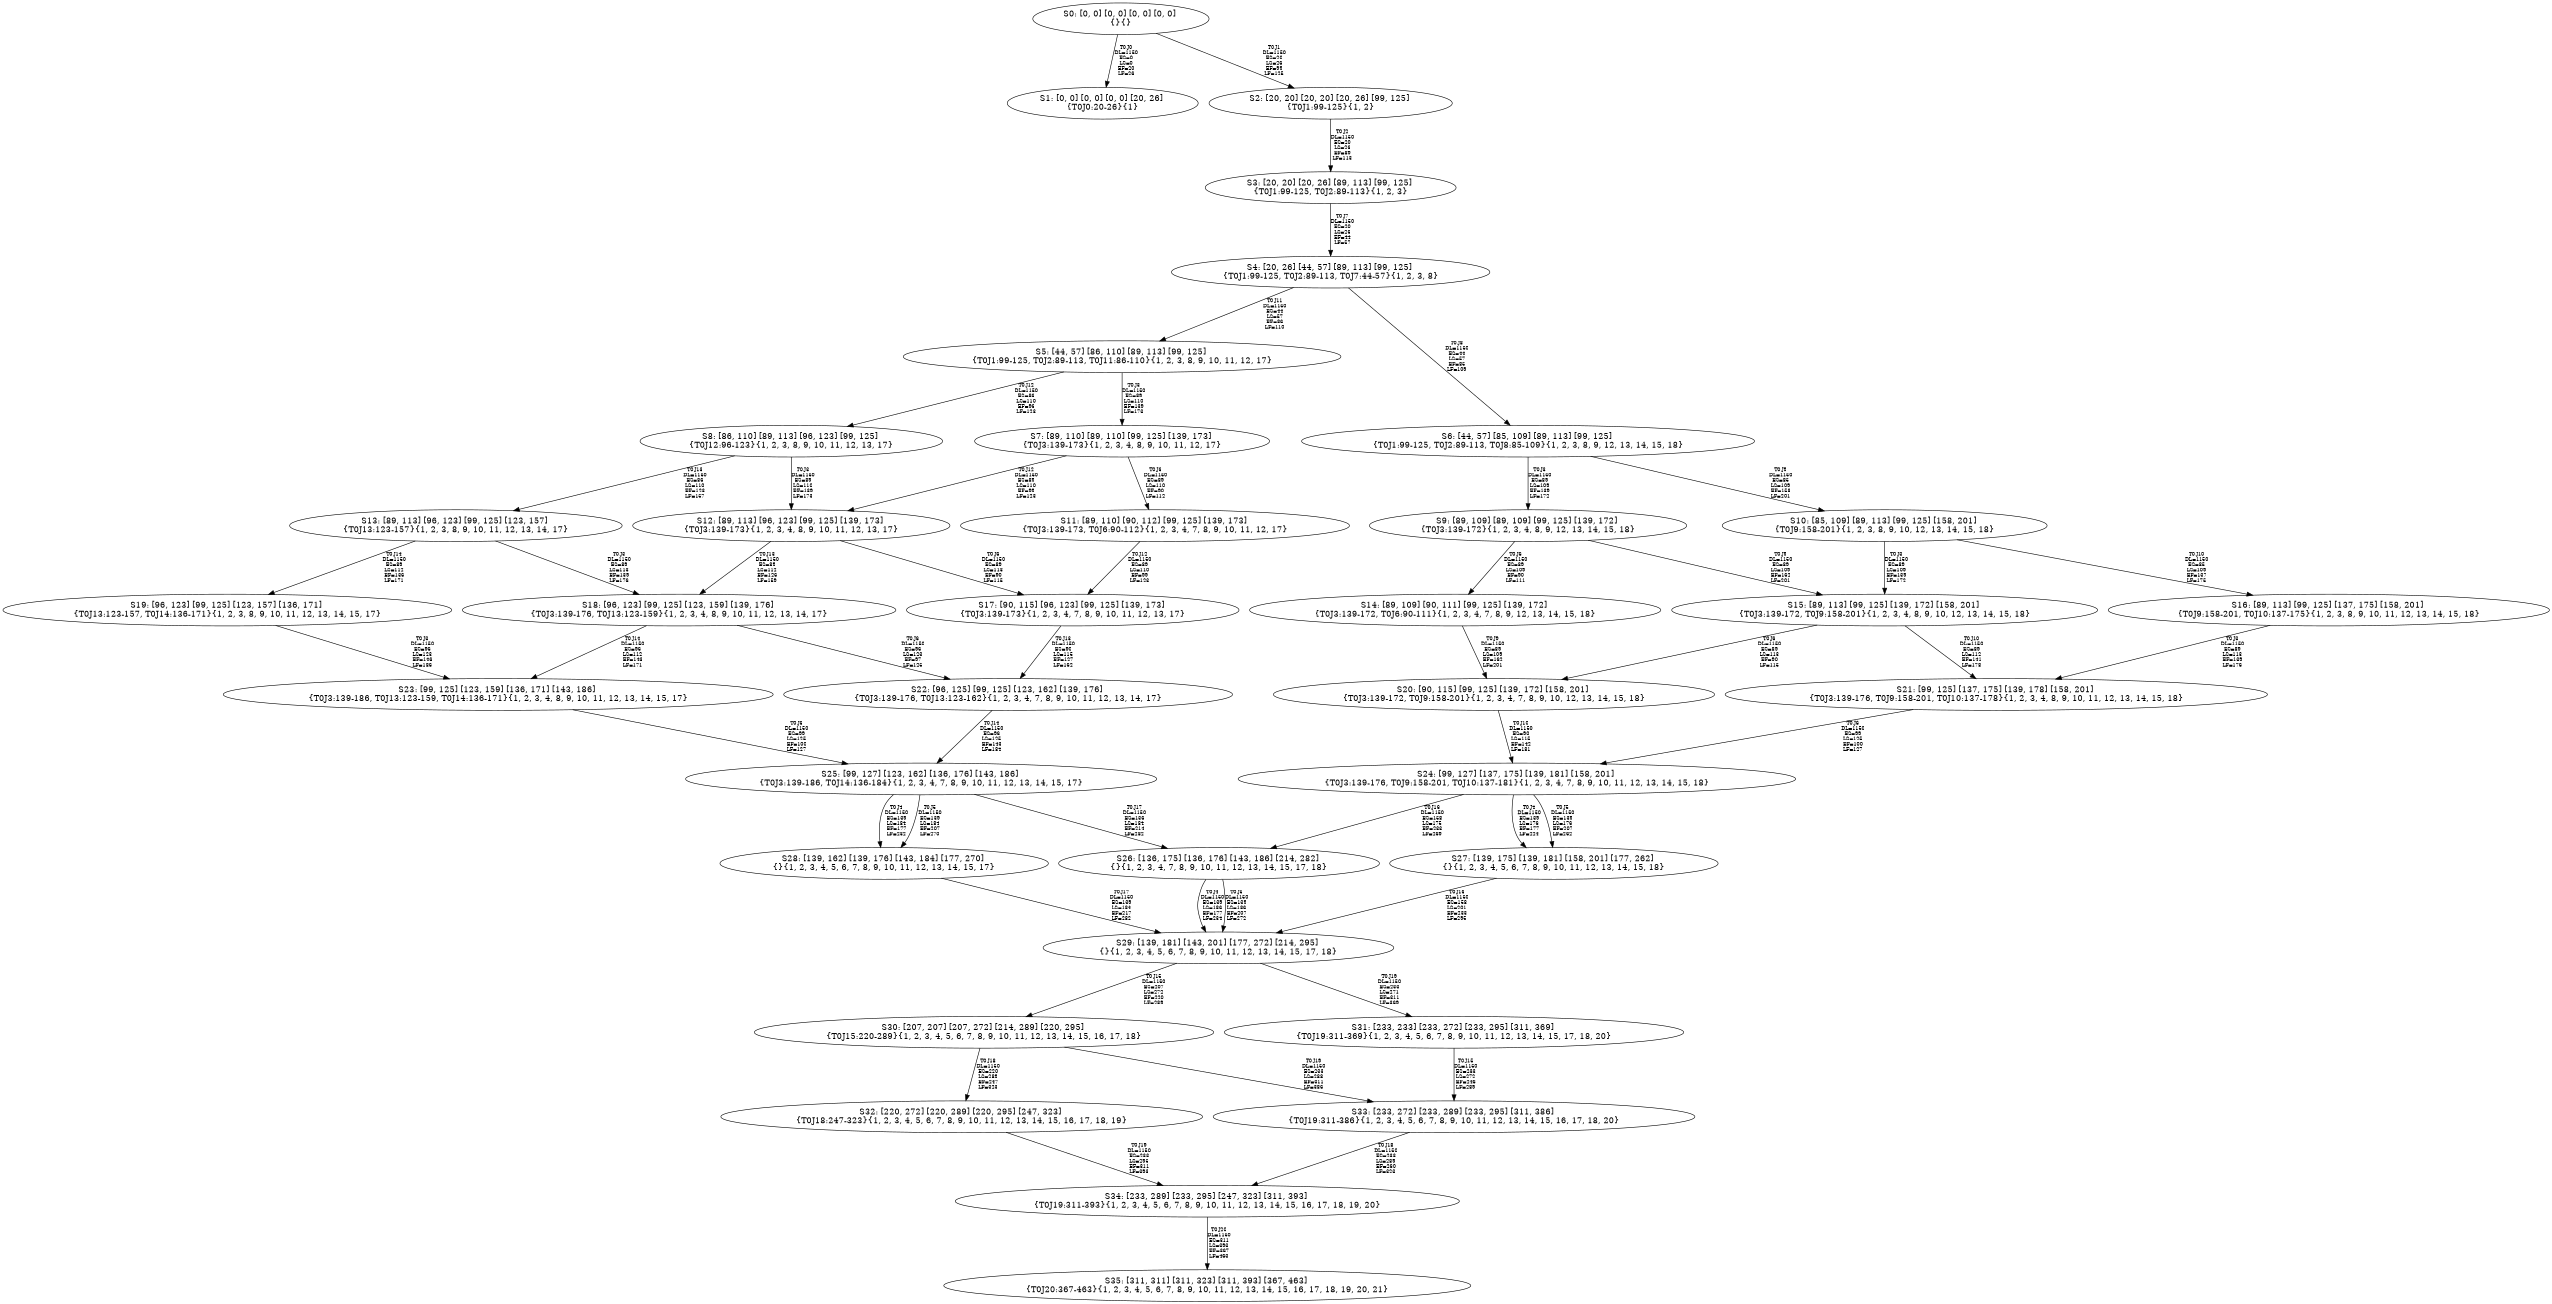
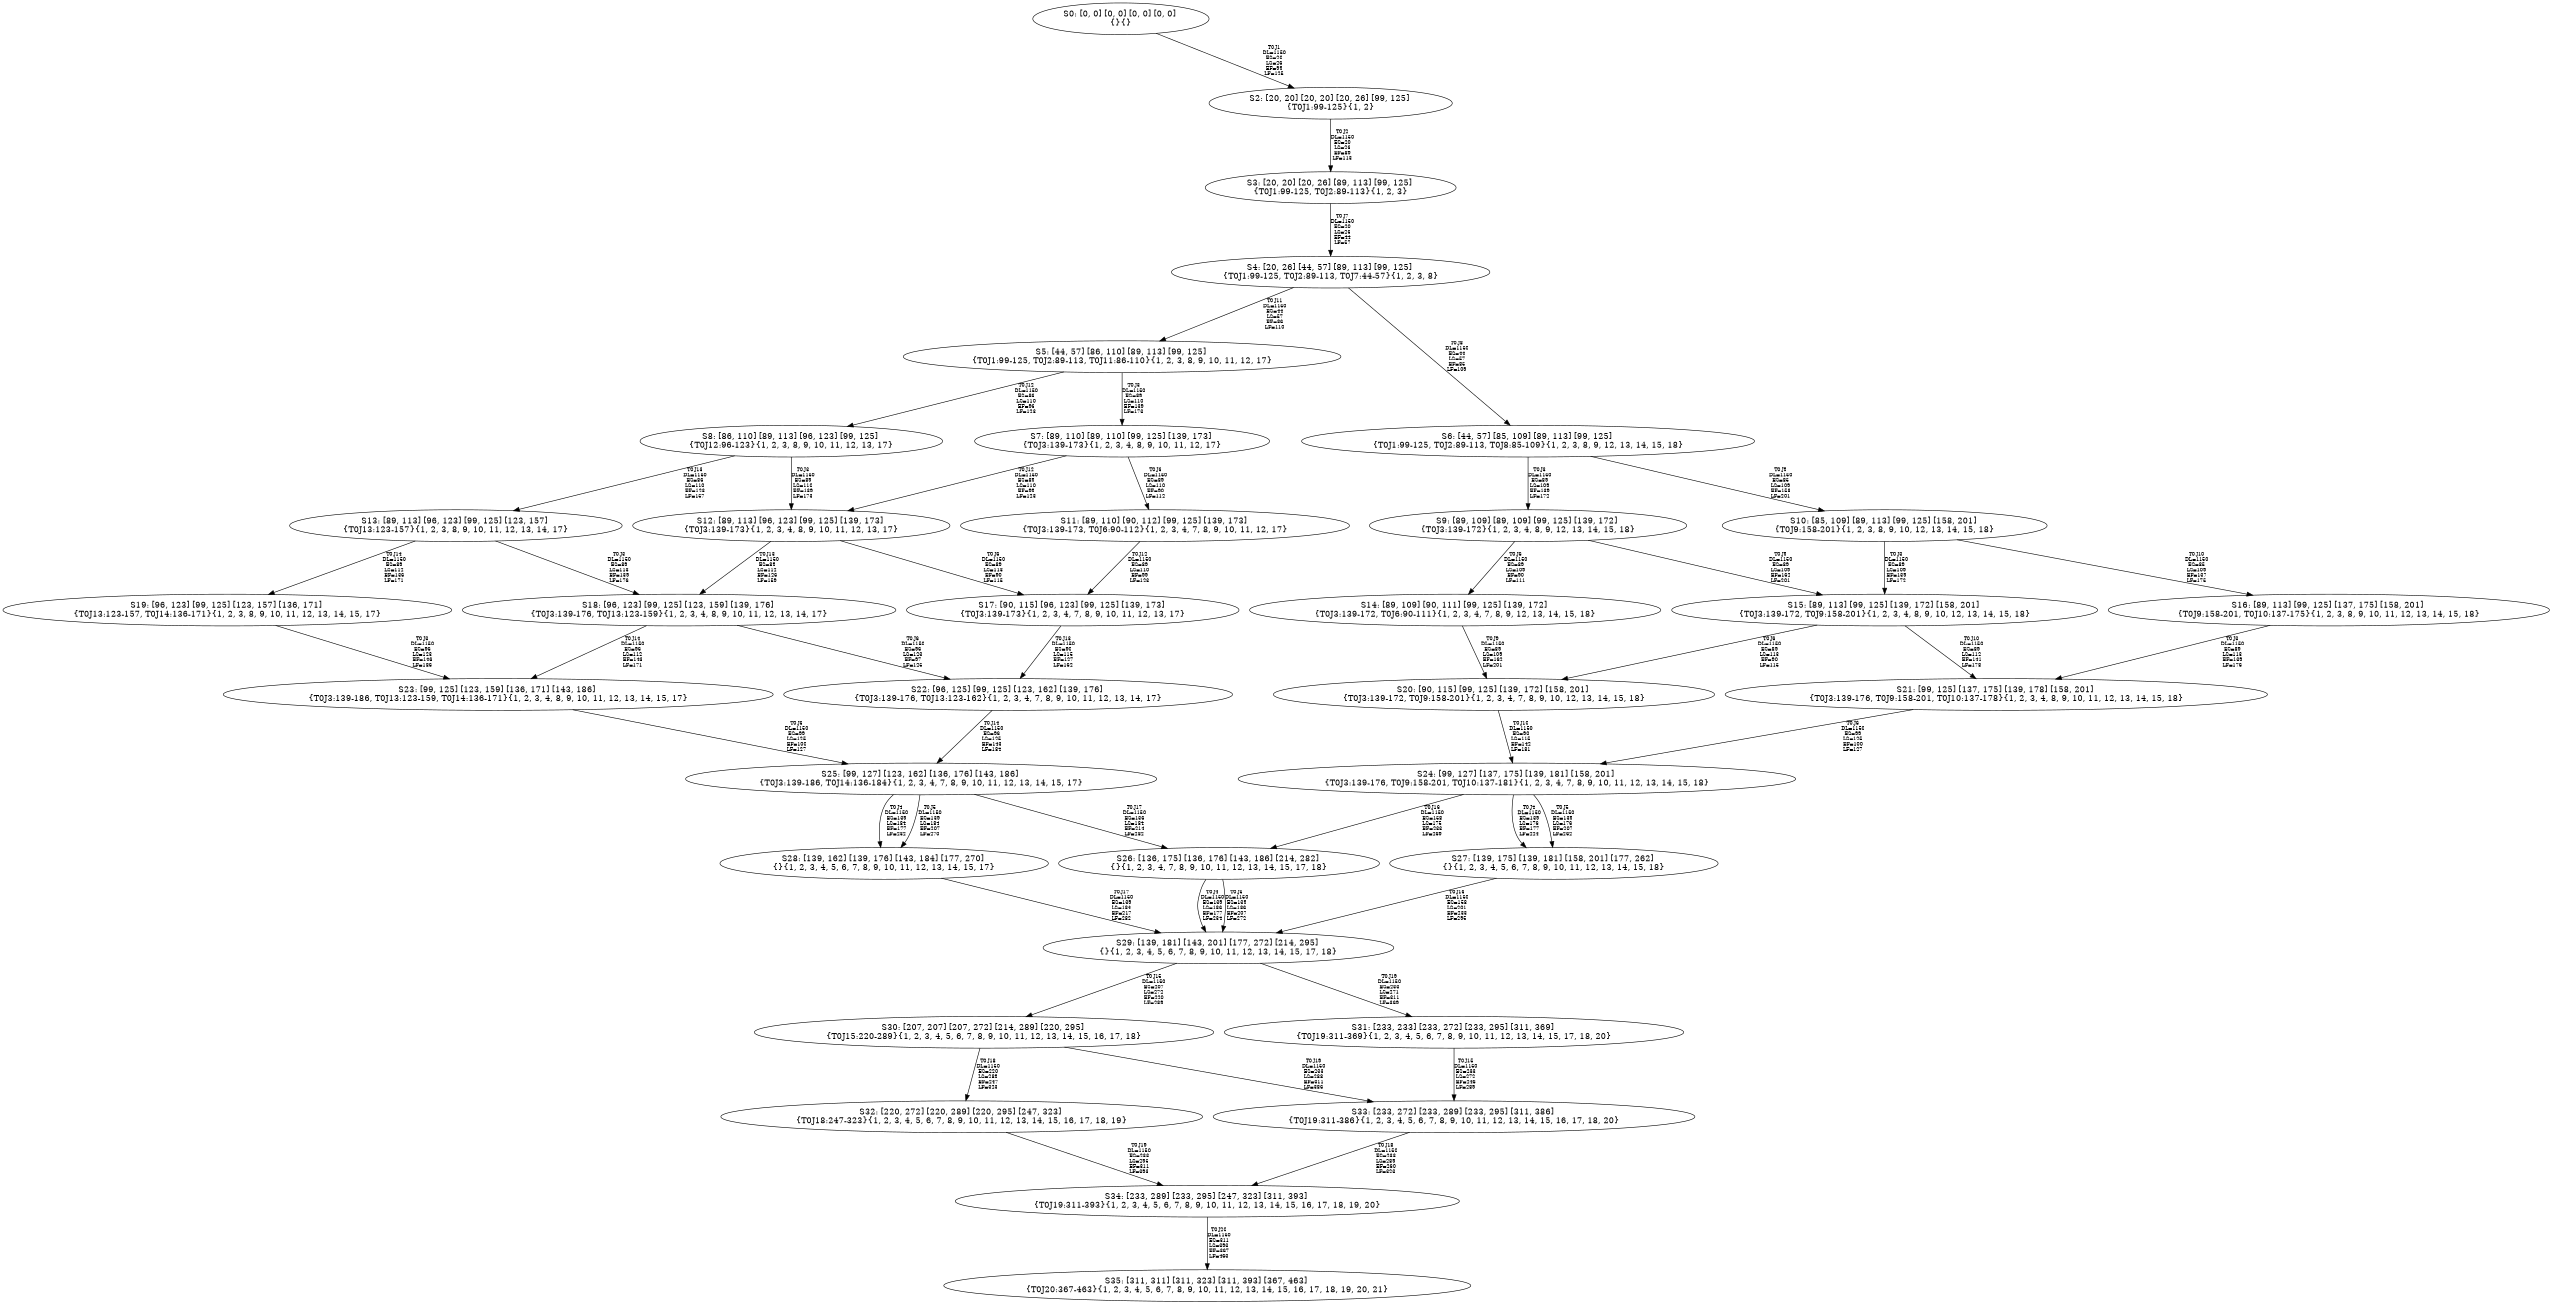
node "S1: [0, 0] [0, 0] [0, 0] [20, 26] {T0J0:20-26}{1}": removed
